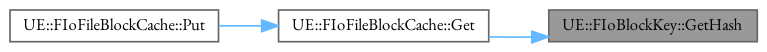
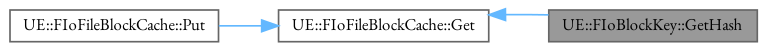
edge "UE::FIoFileBlockCache::Get" -> "UE::FIoBlockKey::GetHash": reversed
